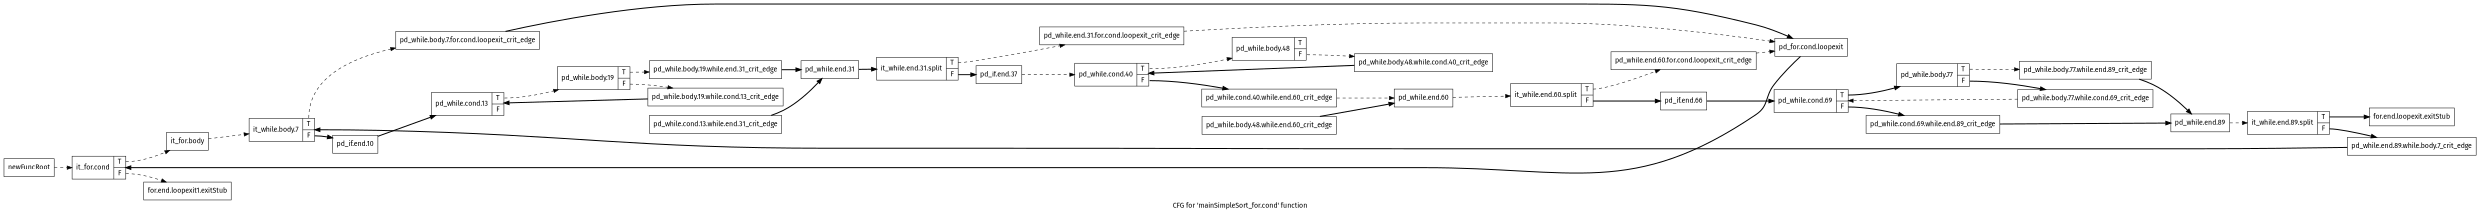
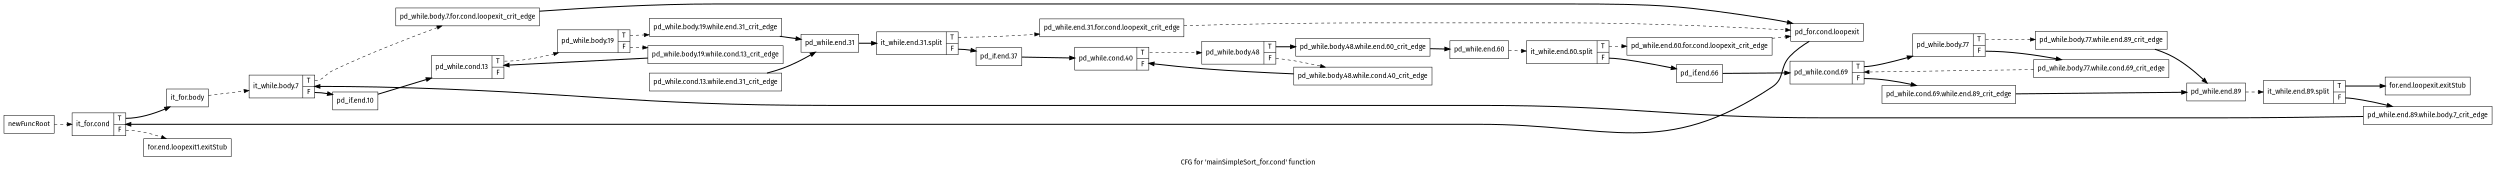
edge "pd_while.body.48" -> "pd_while.body.48.while.end.60_crit_edge": added
edge "pd_if.end.37" -> "pd_while.cond.40": style dashed -> bold
node "pd_while.cond.40.while.end.60_crit_edge": removed
edge "it_for.cond" -> "it_for.body": style dashed -> bold
